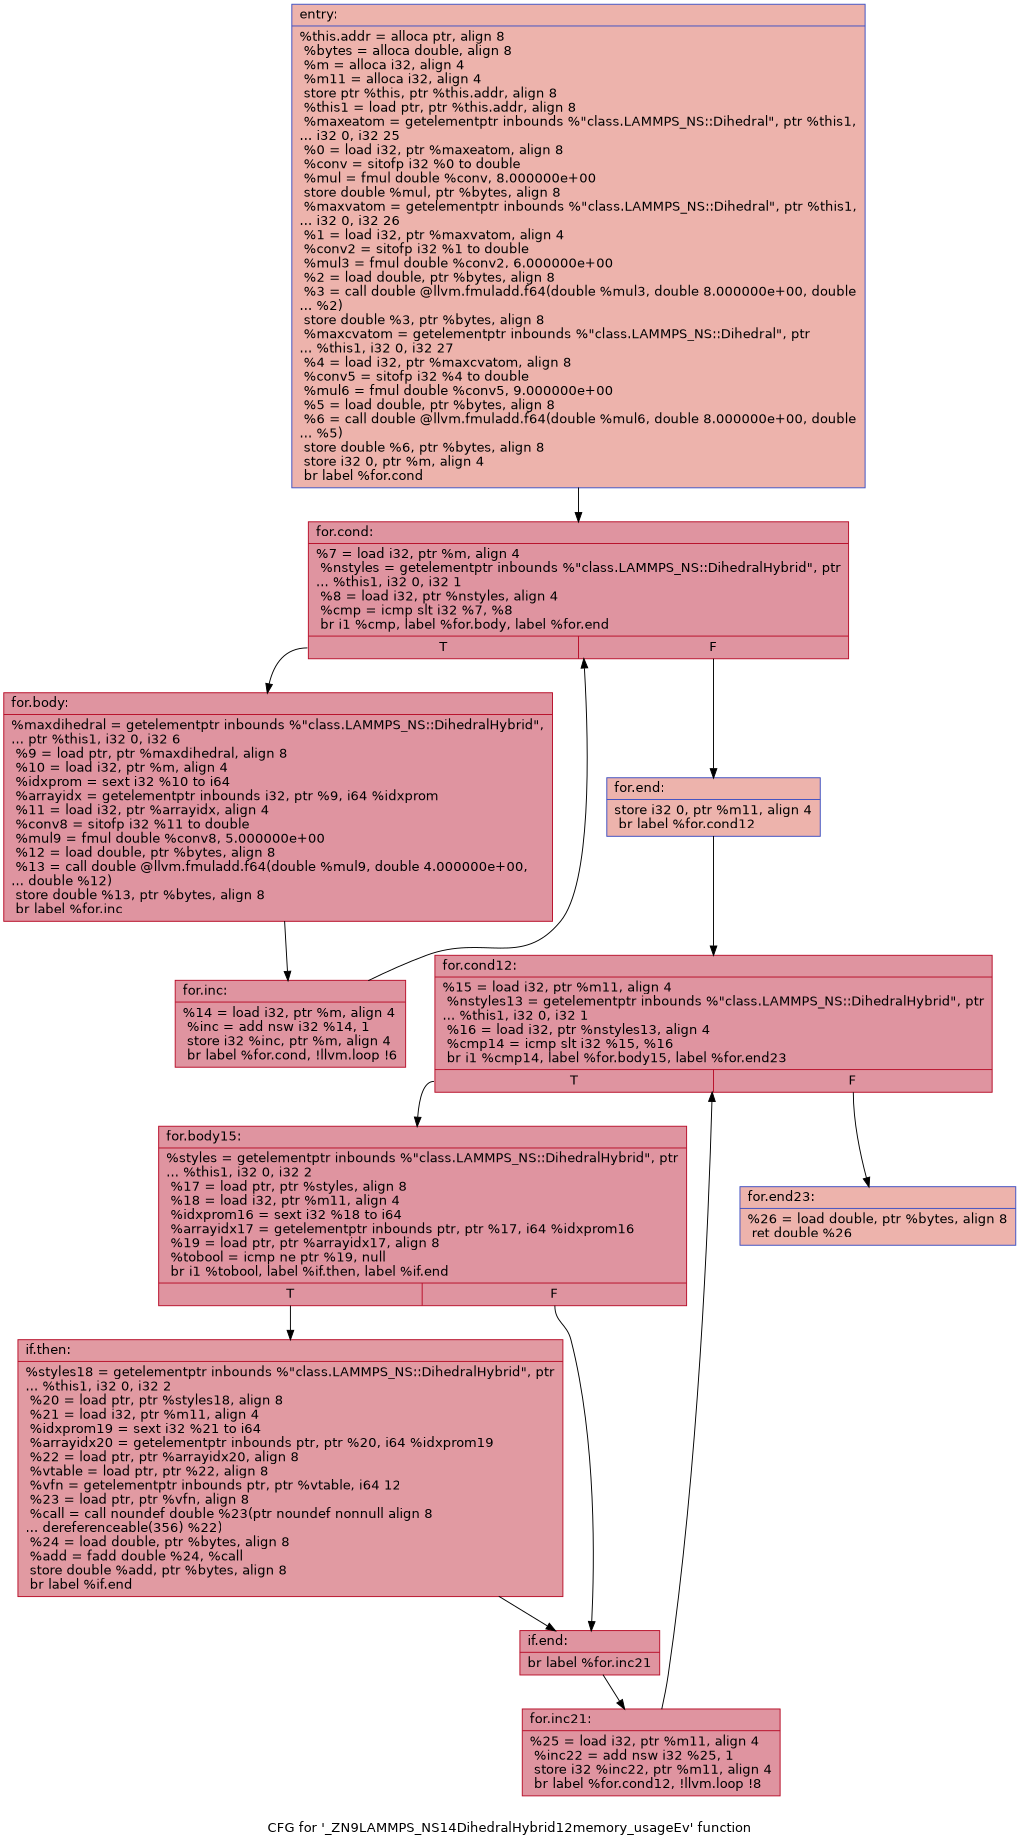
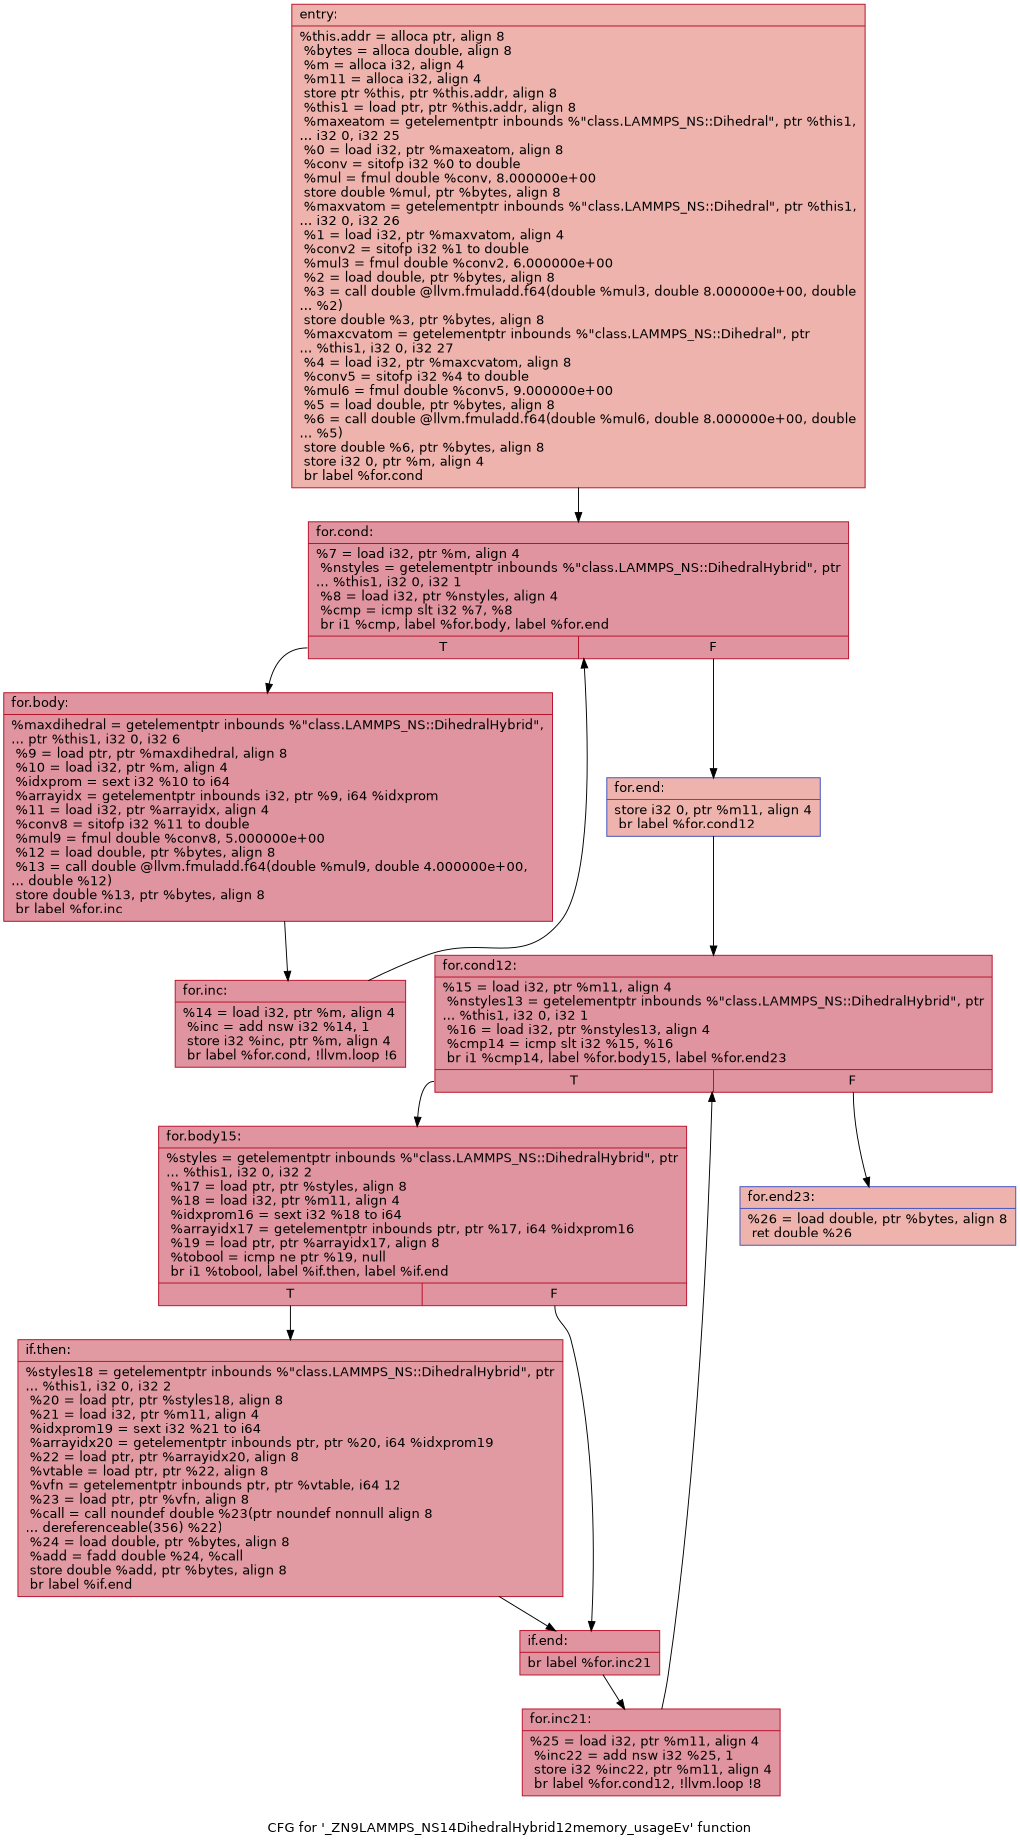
node "entry:": color #3d50c3ff -> #b70d28ff
